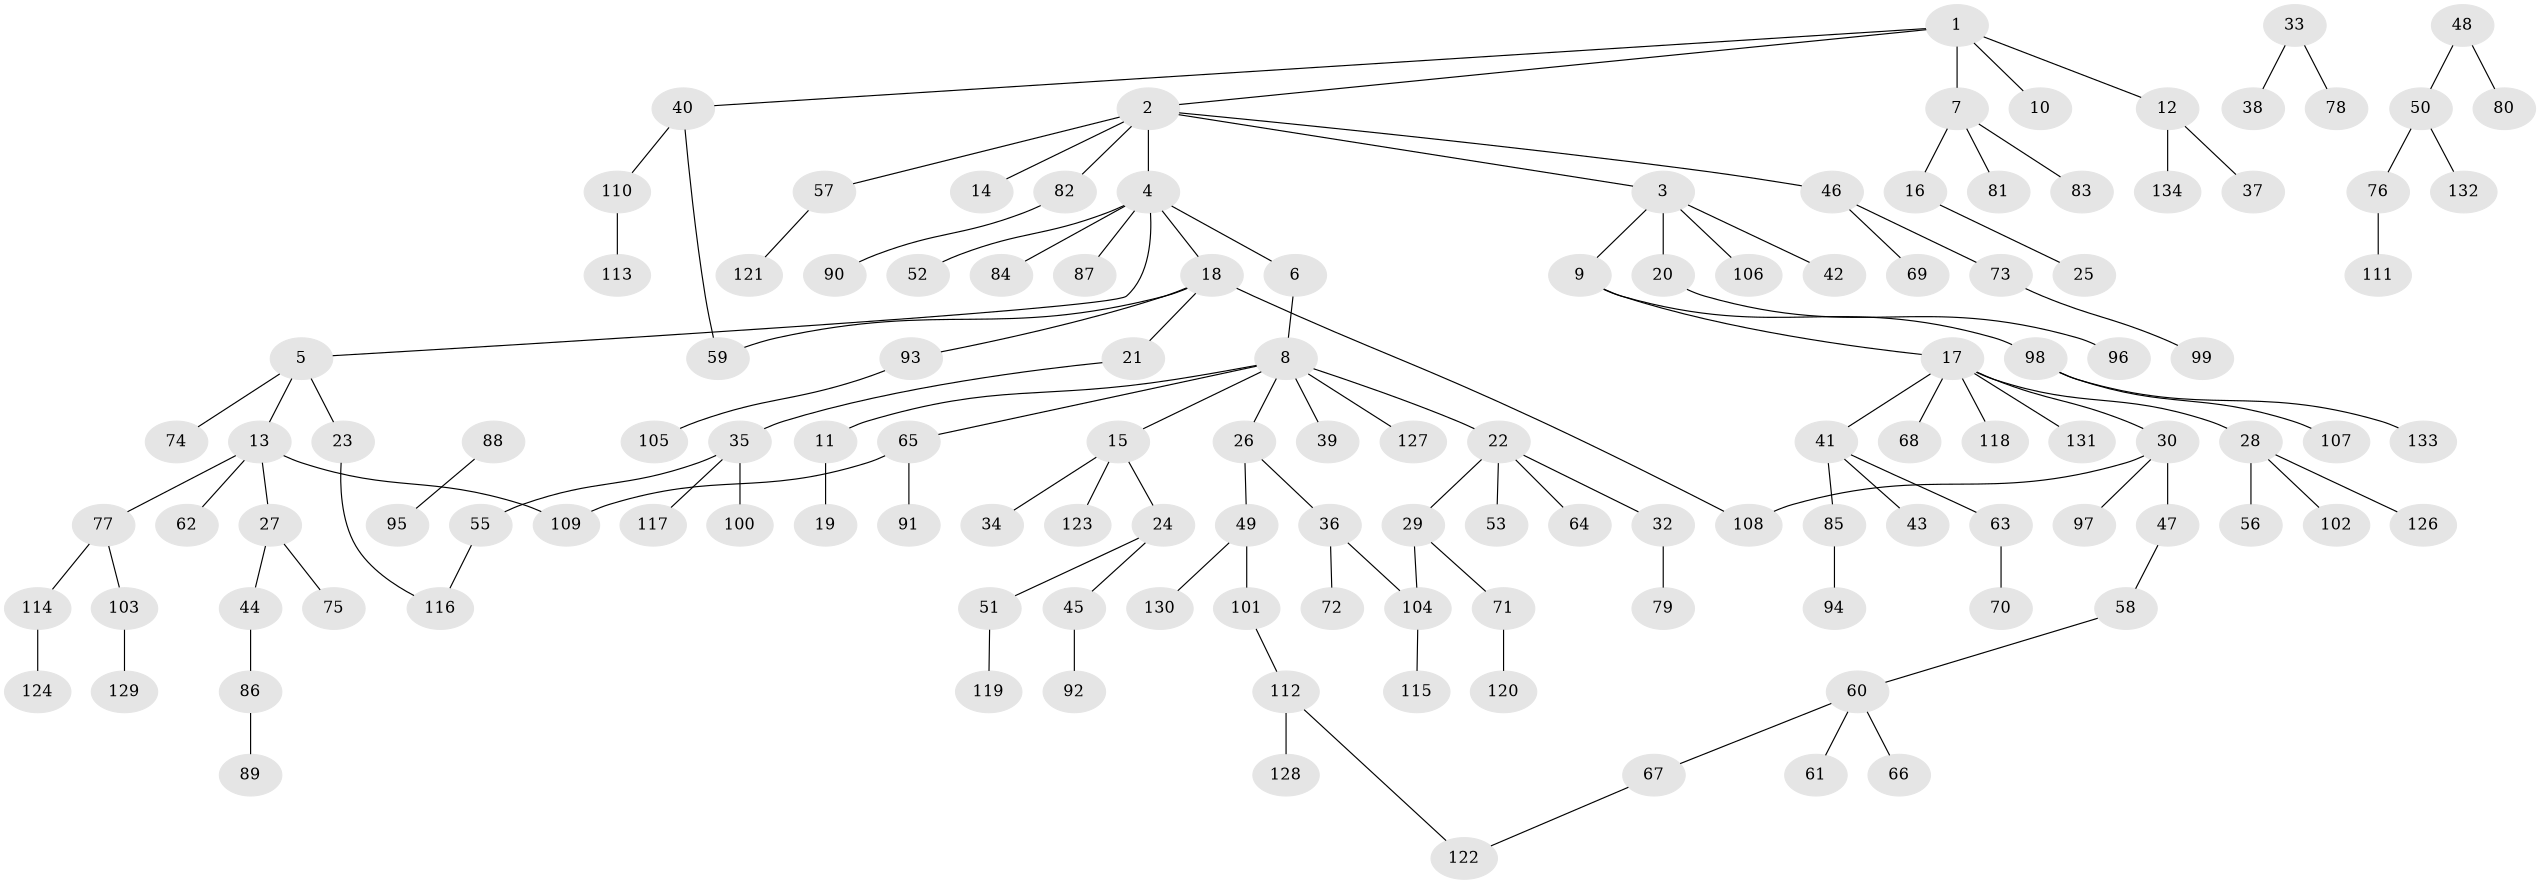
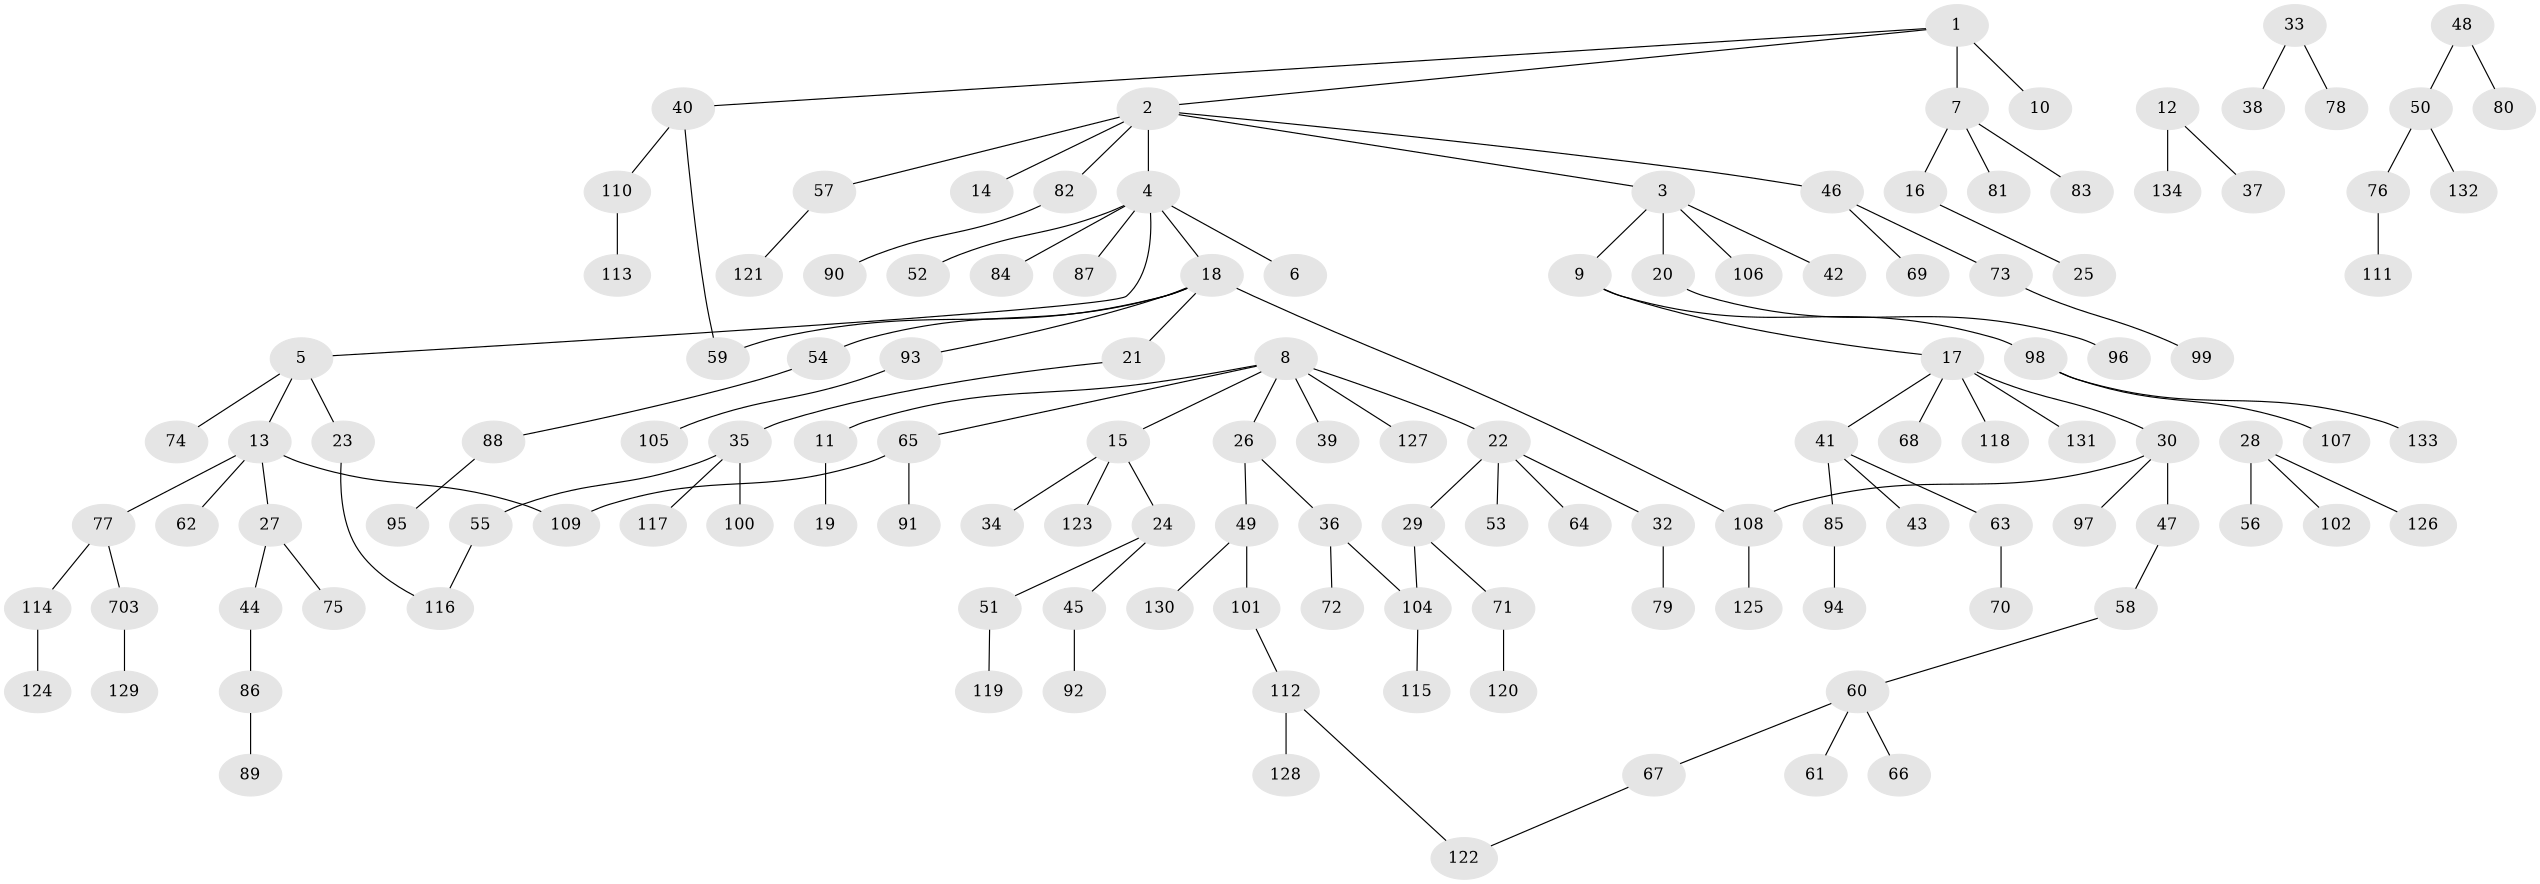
edge "1" -- "12": removed
edge "6" -- "8": removed
node "54": added
edge "17" -- "28": removed
node "103": label "103" -> "703"
node "125": added
